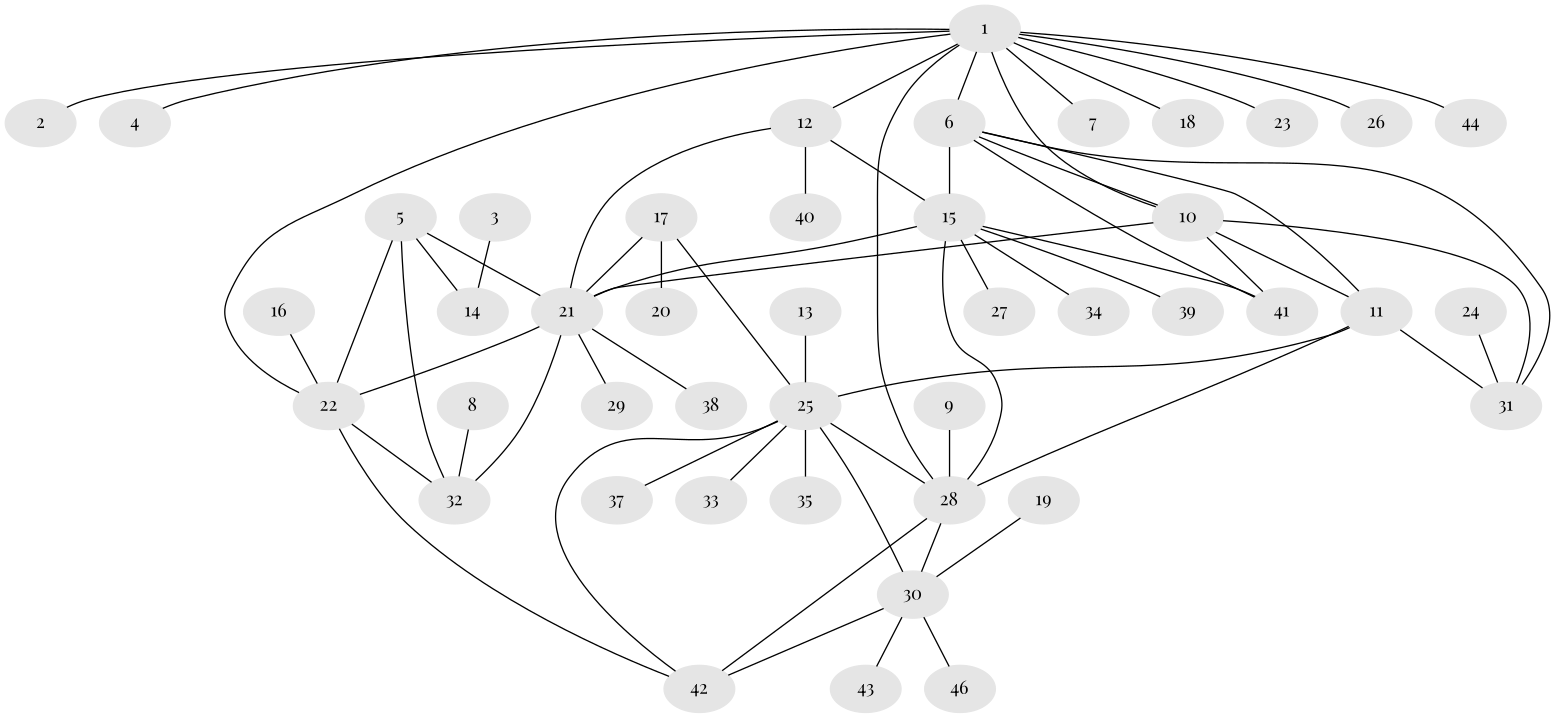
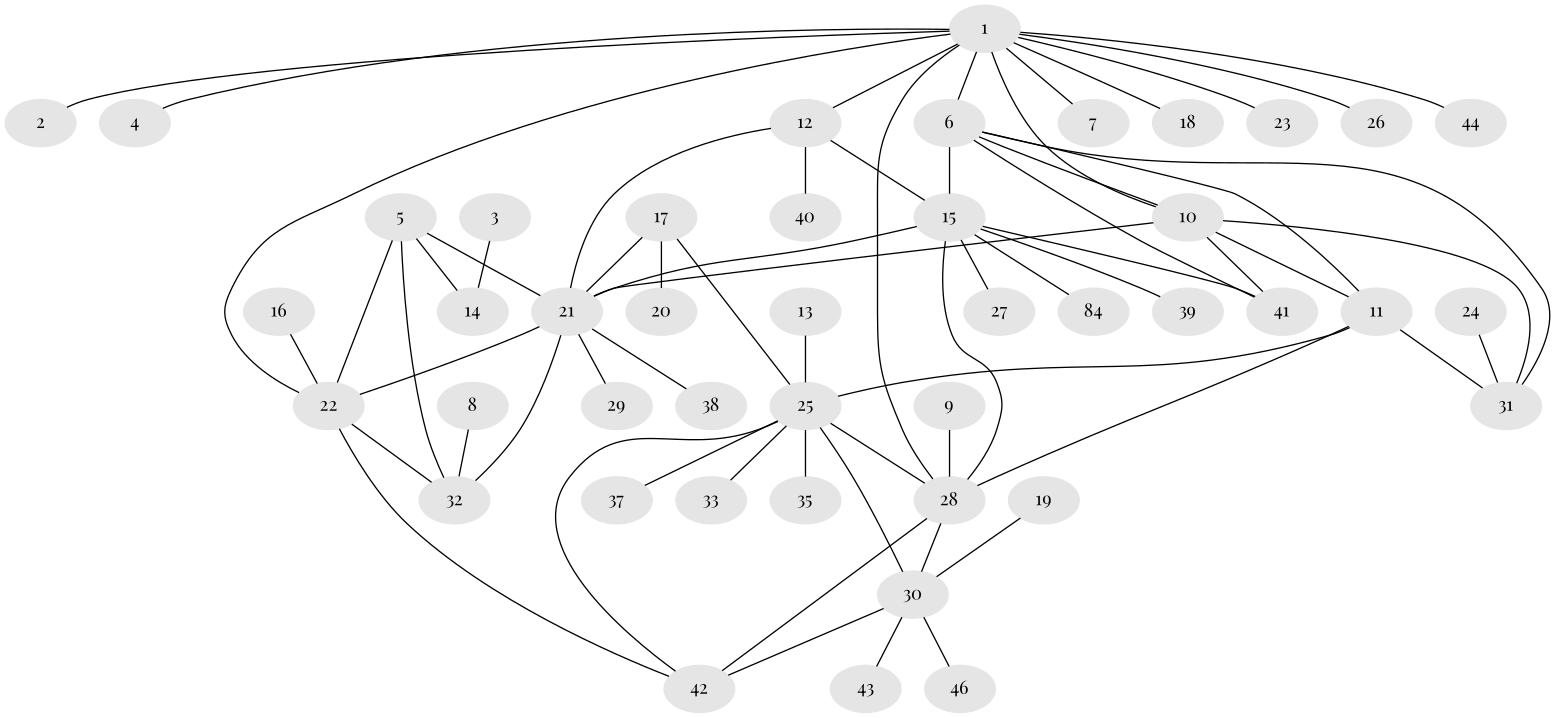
node "34": label "34" -> "84"
